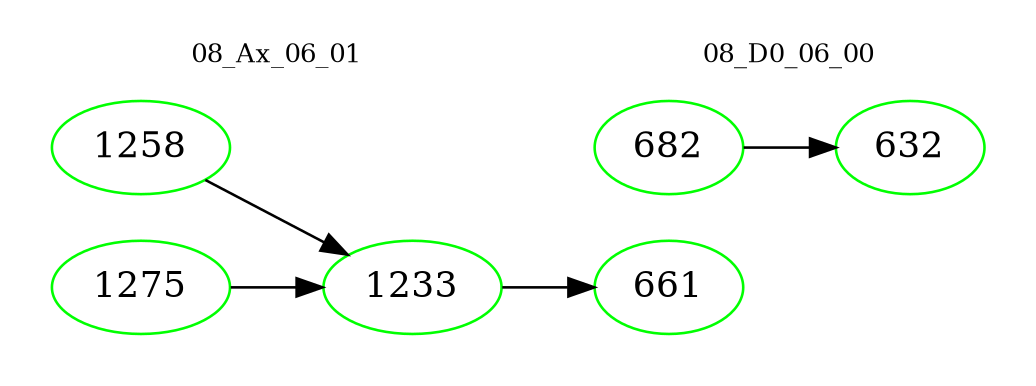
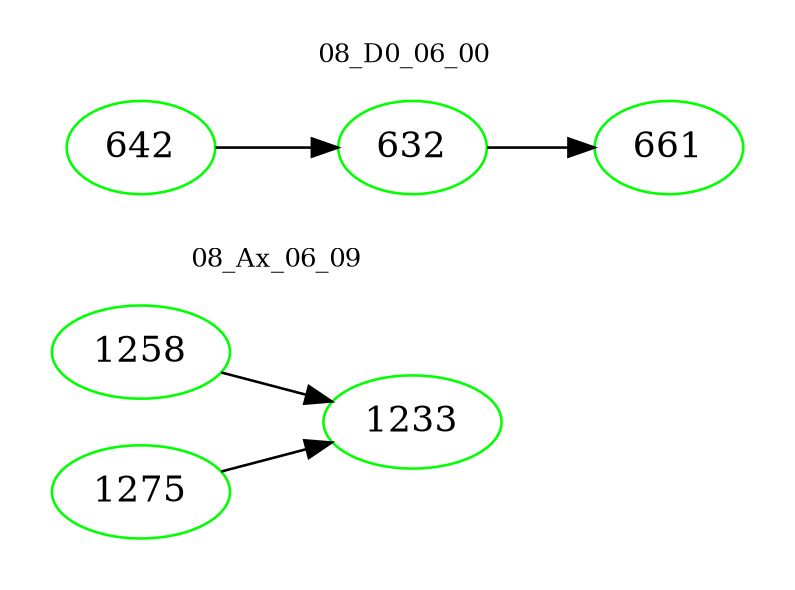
cluster "08_Ax_06_01": label "08_Ax_06_01" -> "08_Ax_06_09"
node "682": label "682" -> "642"
edge "1233" -> "661": now "632" -> "661"
